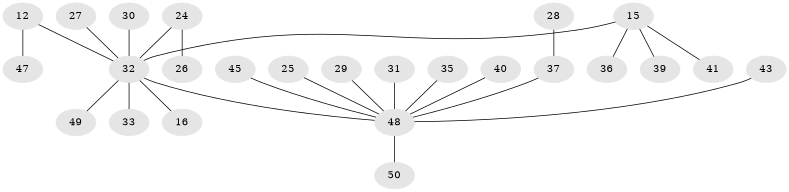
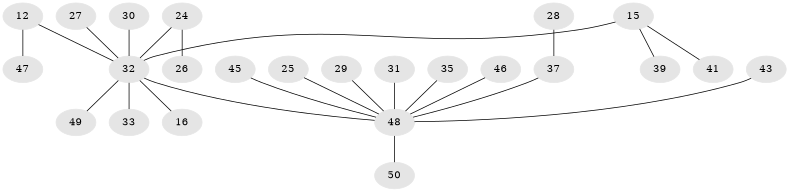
node "40": label "40" -> "46"
node "36": removed
